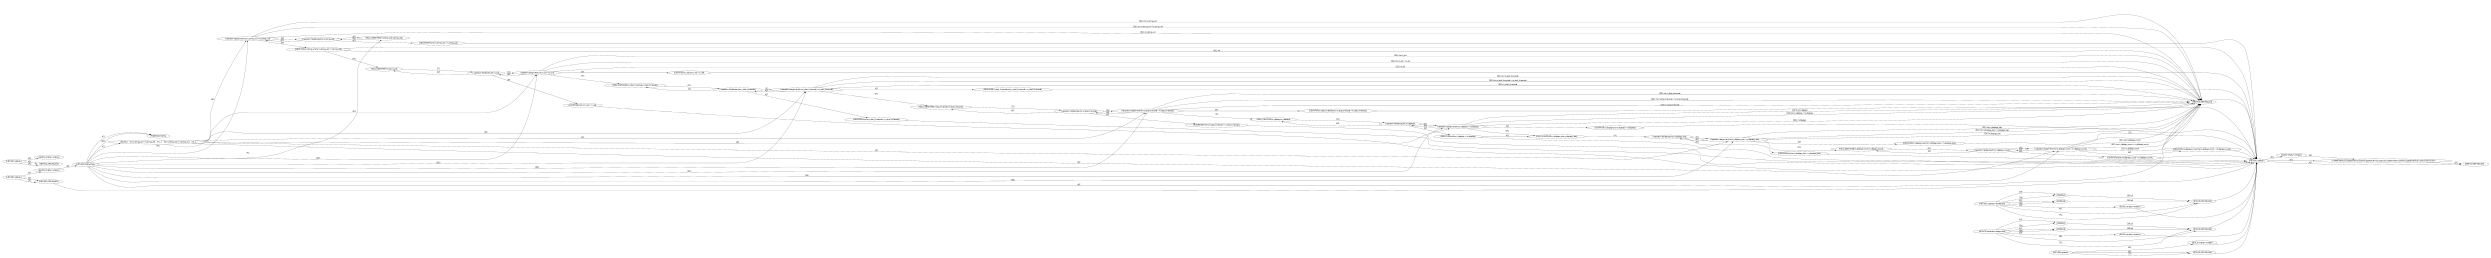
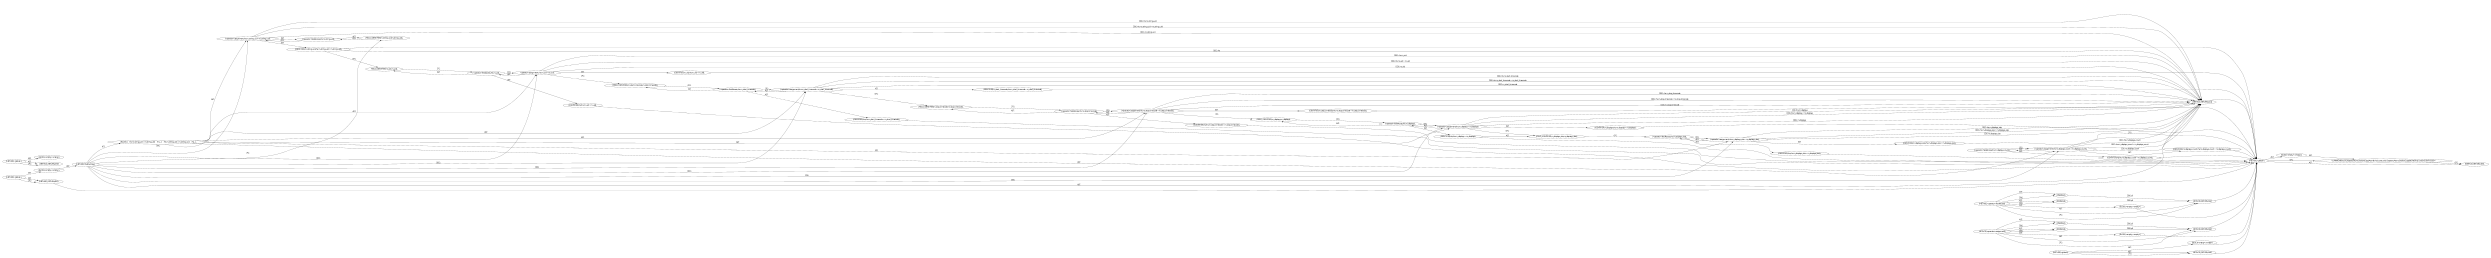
node "(IDENTIFIER,rhs,rhs.m_string_uid = m_string_uid)": removed
node "(PARAM,Atom& rhs)": removed
node "(FIELD_IDENTIFIER,m_displays_count,m_displays_count)": removed
